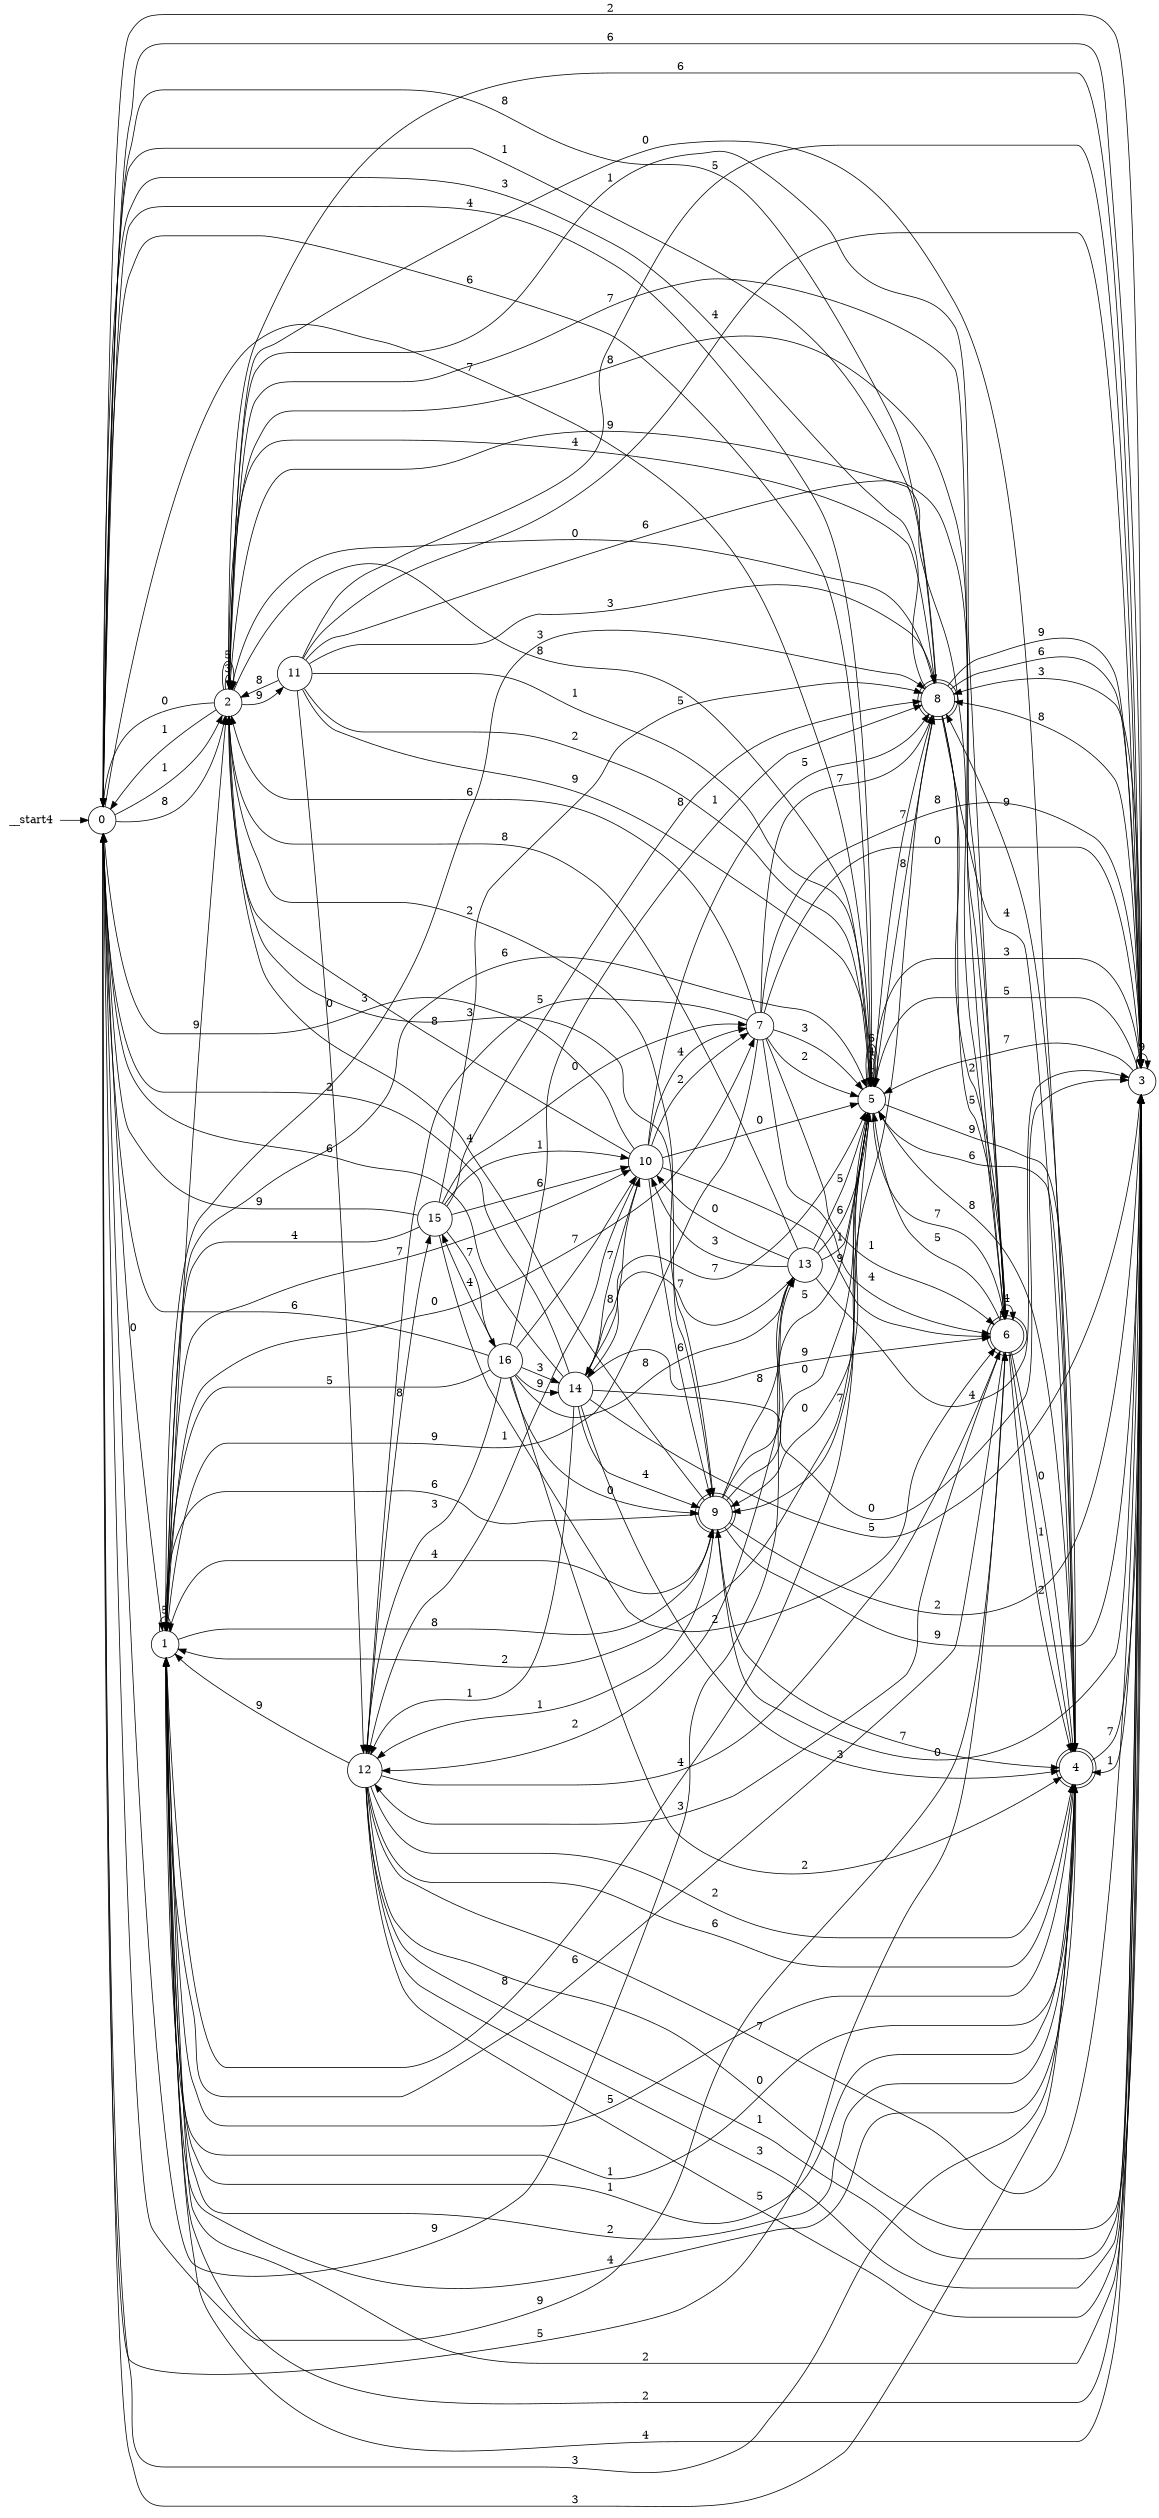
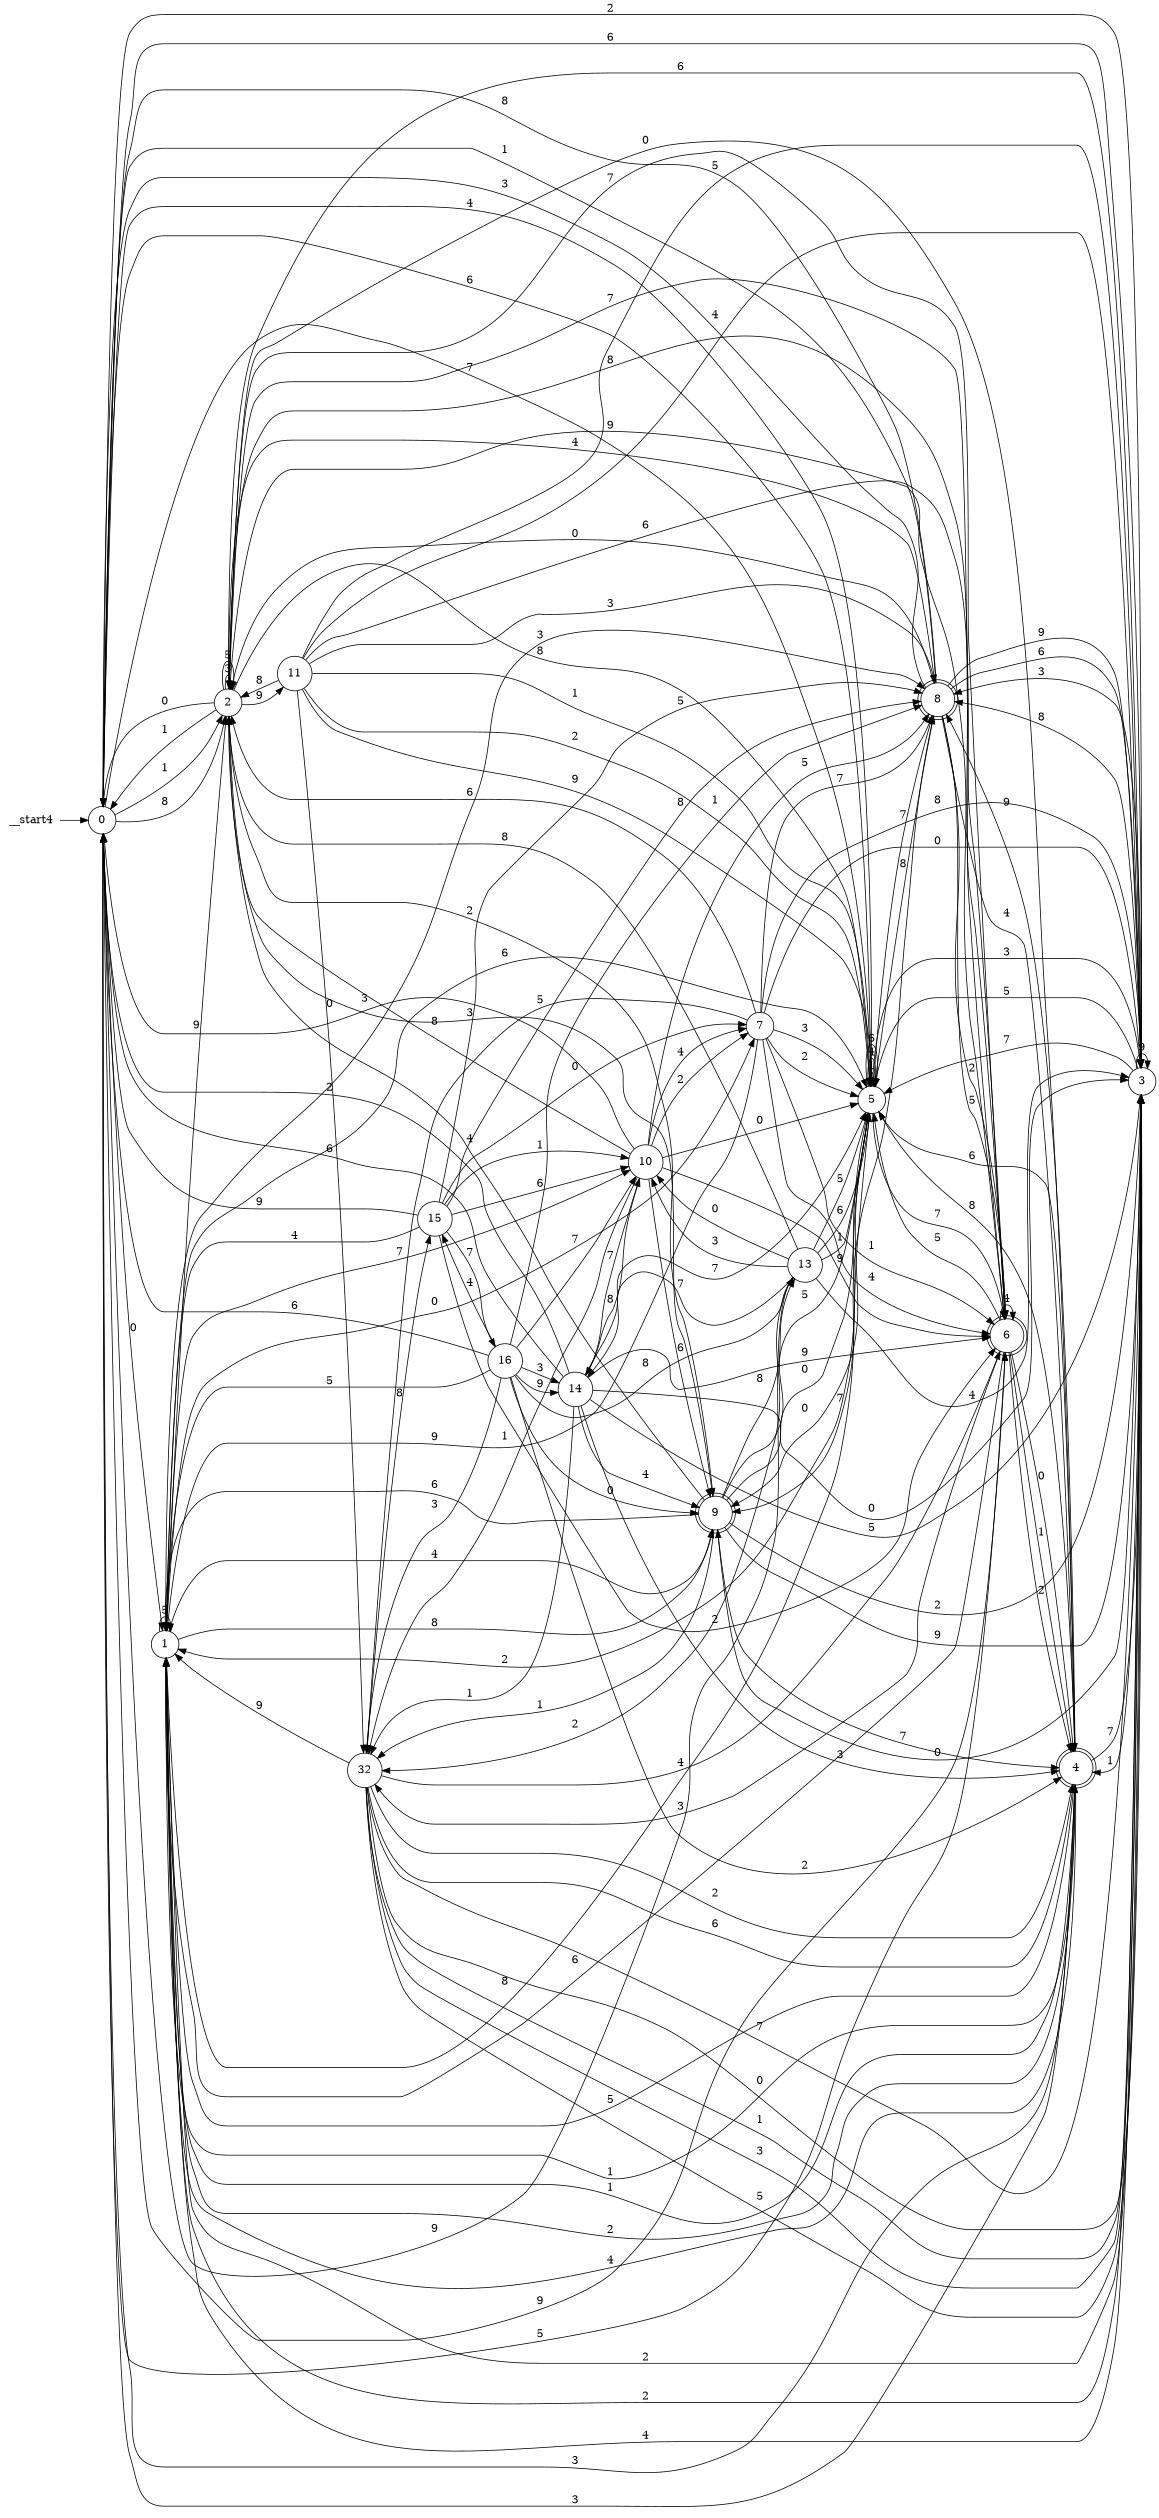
edge "2" -> "6": label "1" -> "7"
edge "5" -> "4": removed, label "9"
node "12": label "12" -> "32"
